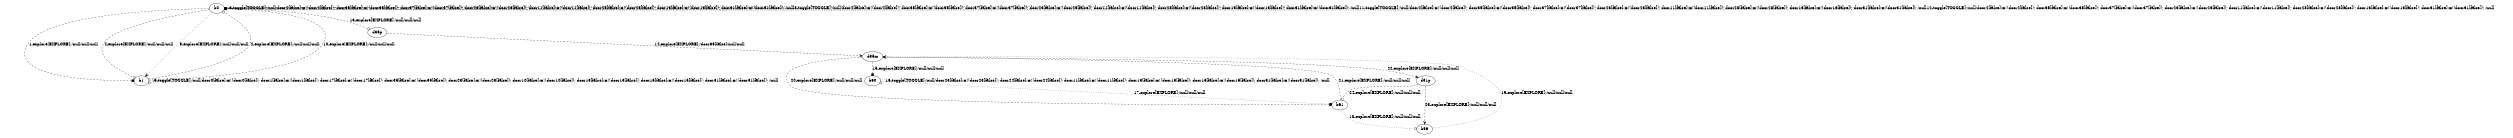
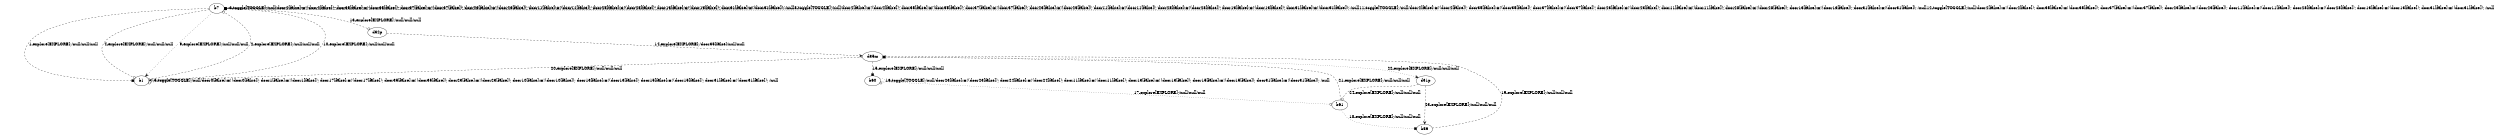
node "b0": label "b0" -> "b7"
node "d35p": label "d35p" -> "d32p"
edge "b59" -> "d35m": style dotted -> dashed
edge "d35m" -> "d31p": style dashed -> dotted
edge "b61" -> "d35m": arrowhead vee -> box
edge "b60" -> "b61": arrowhead box -> odot
edge "d35m" -> "b61": now "d35m" -> "b1"
edge "b61" -> "b59": arrowhead odot -> box
